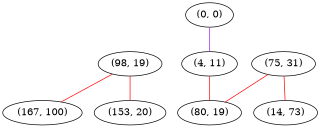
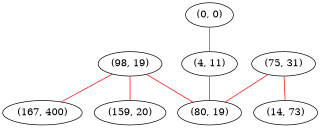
edge "(98, 19)" -- "(80, 19)": added
node "(167, 100)": label "(167, 100)" -> "(167, 400)"
node "(153, 20)": label "(153, 20)" -> "(159, 20)"
